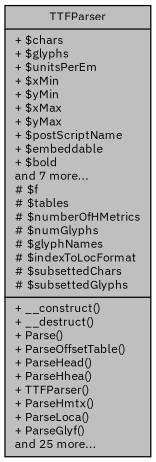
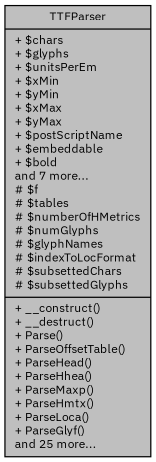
node "TTFParser": text "+ TTFParser()" -> "+ ParseMaxp()"
